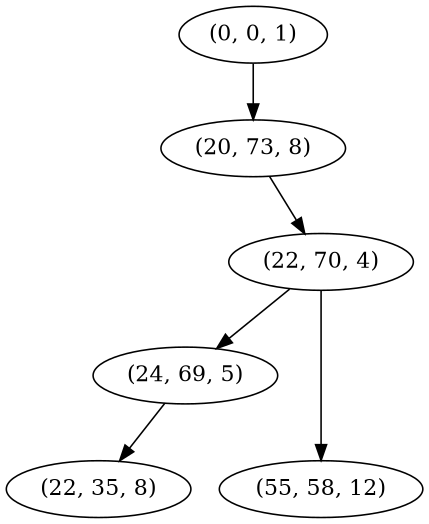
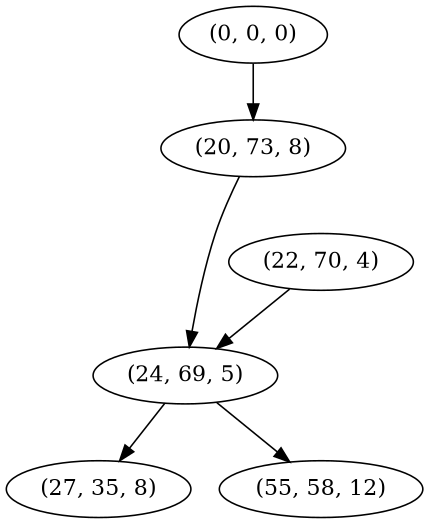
node "(0, 0, 1)": label "(0, 0, 1)" -> "(0, 0, 0)"
edge "(20, 73, 8)" -> "(22, 70, 4)": now "(20, 73, 8)" -> "(24, 69, 5)"
edge "(22, 70, 4)" -> "(55, 58, 12)": now "(24, 69, 5)" -> "(55, 58, 12)"
node "(22, 35, 8)": label "(22, 35, 8)" -> "(27, 35, 8)"
